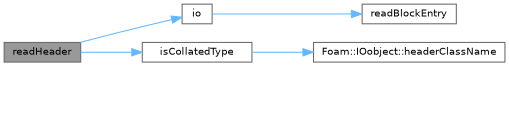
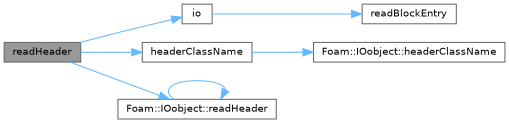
node "isCollatedType": label "isCollatedType" -> "headerClassName"
node "Foam::IOobject::readHeader": added
